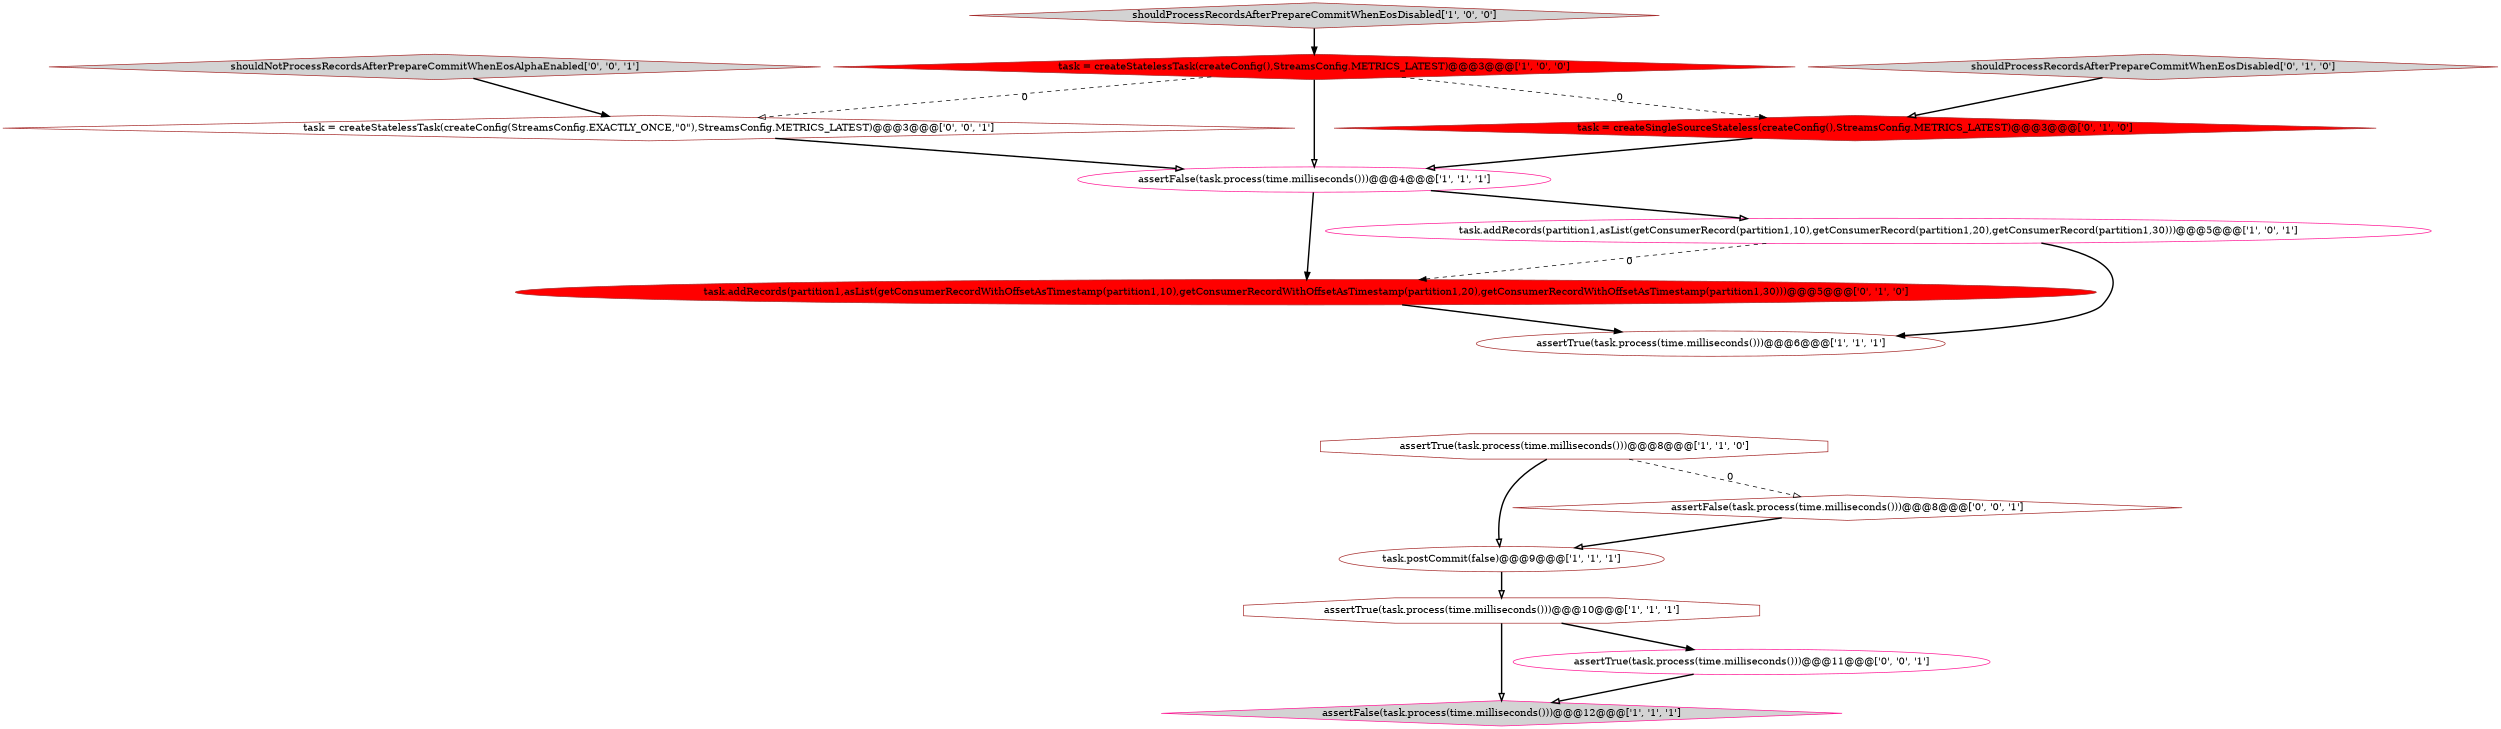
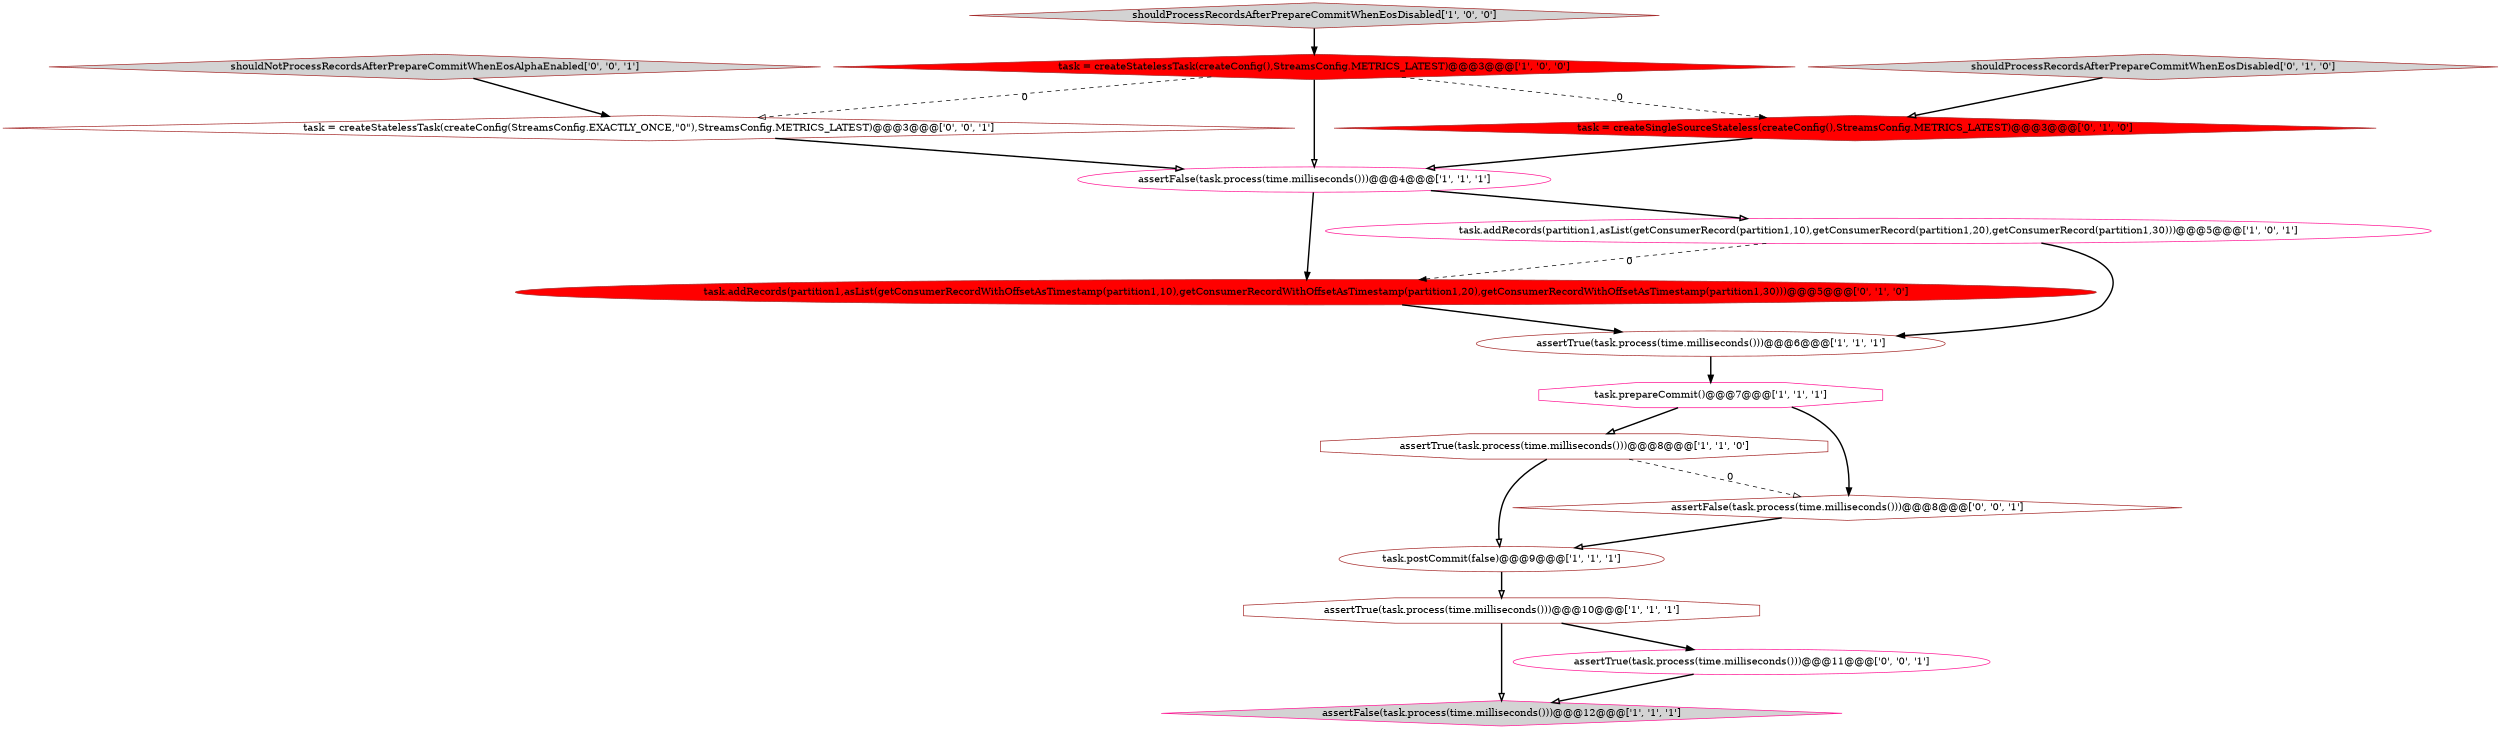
node "task.prepareCommit()@@@7@@@['1', '1', '1']": added
